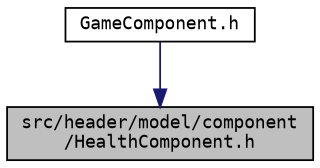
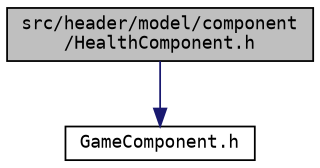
edge "GameComponent.h" -> "src/header/model/component /HealthComponent.h": reversed
